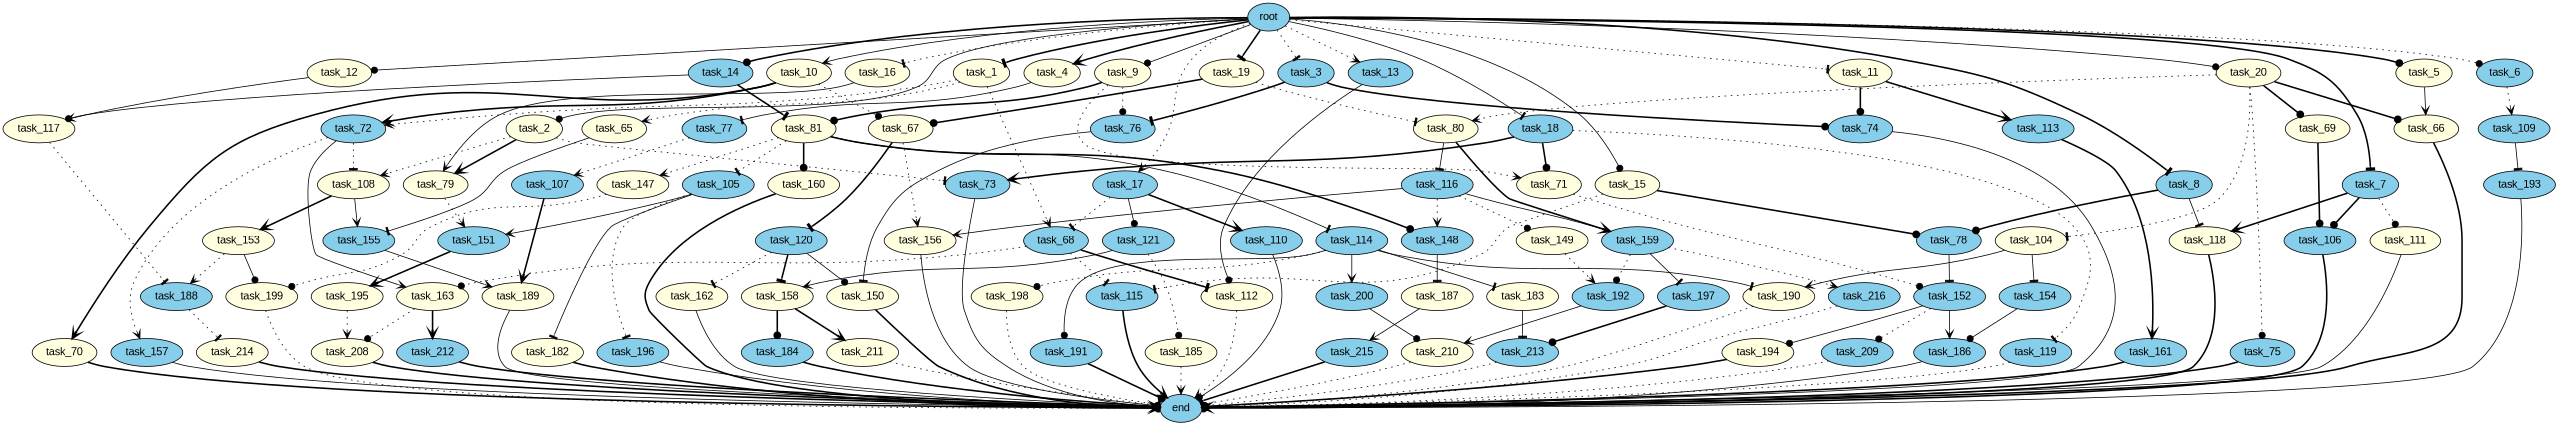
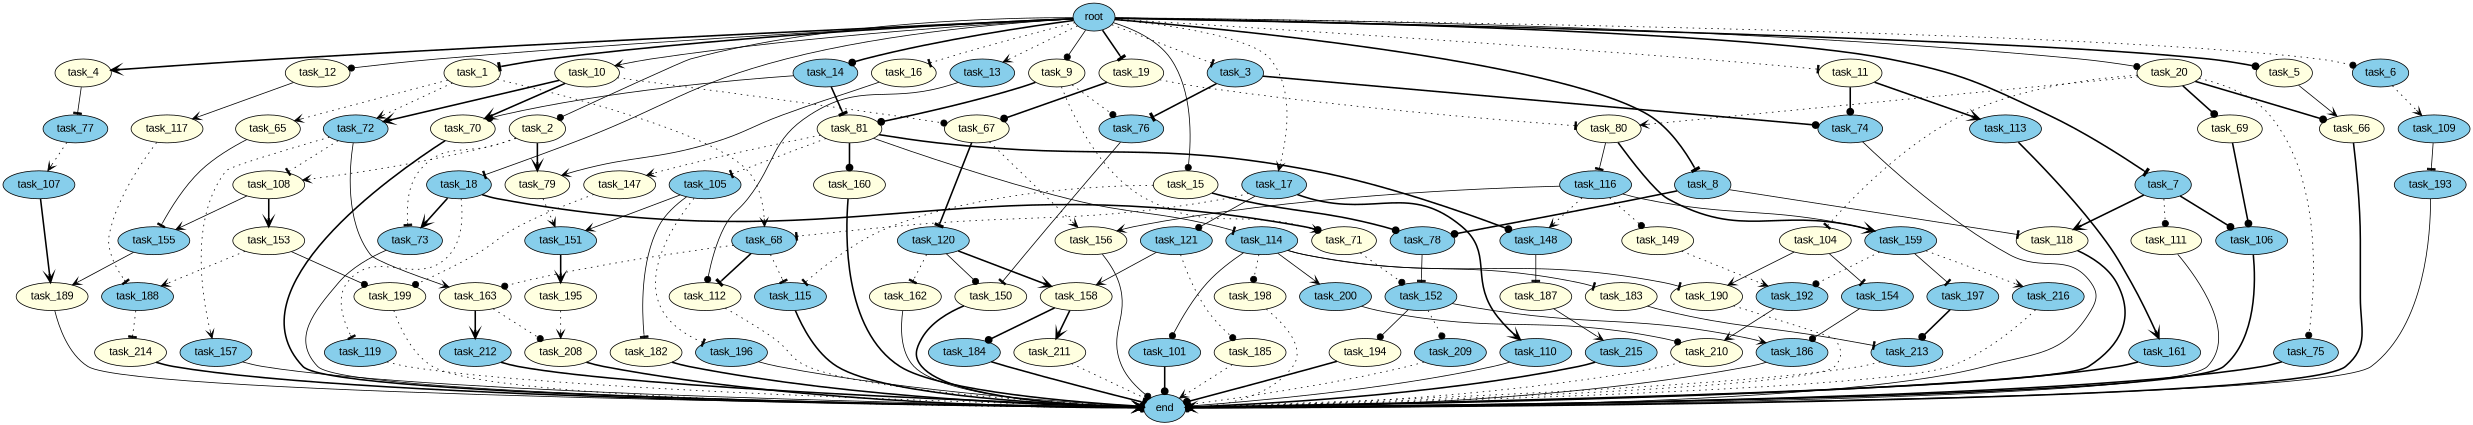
edge "task_14" -> "task_117": now "task_14" -> "task_70"
edge "task_120" -> "task_158": arrowhead tee -> vee
node "task_191": label "task_191" -> "task_101"
